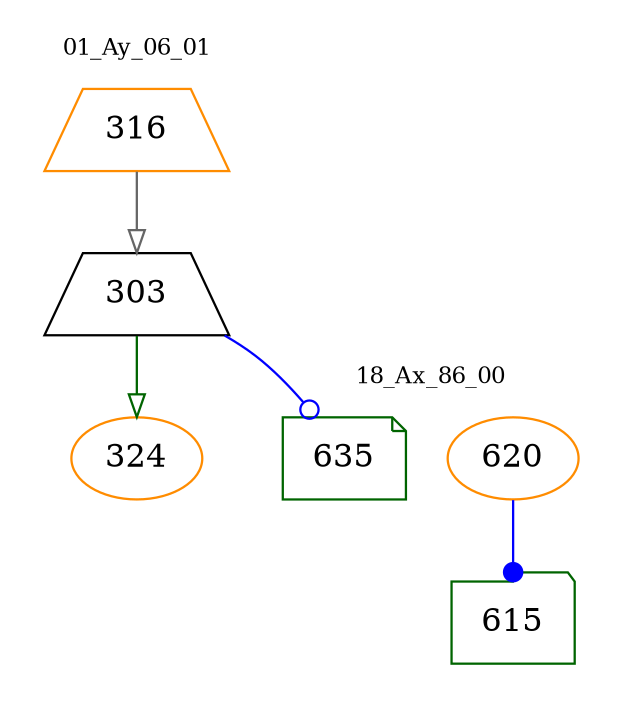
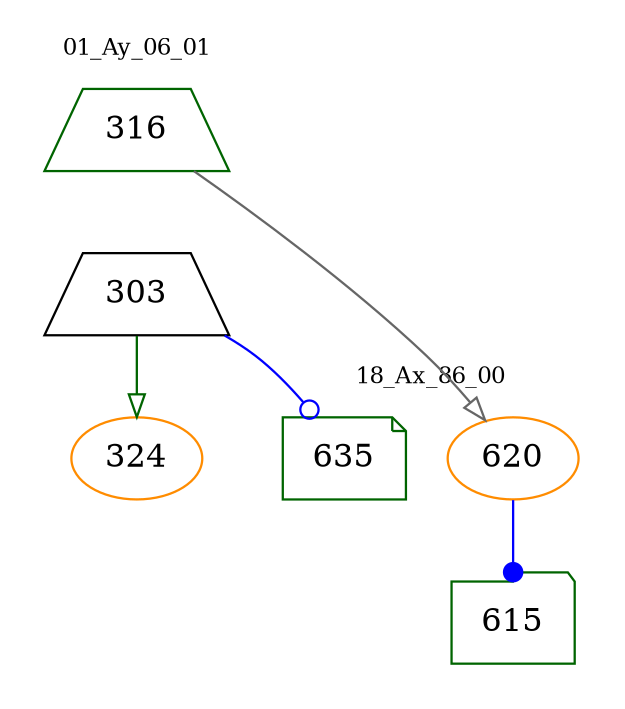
node "316": color darkorange -> darkgreen
edge "316" -> "303": now "316" -> "620"
